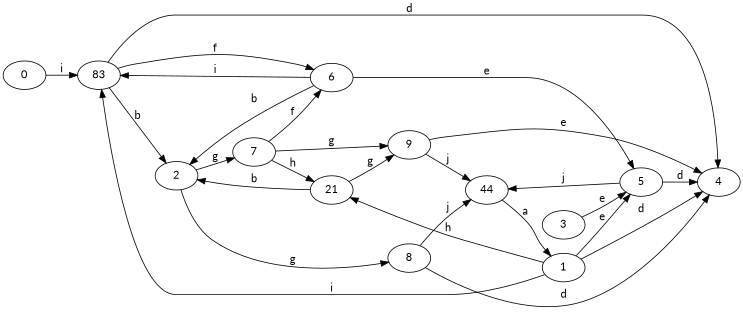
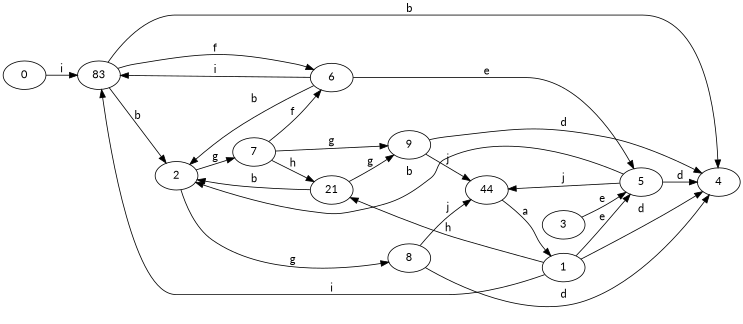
edge "83" -> "4": label "d" -> "b"
edge "9" -> "4": label "e" -> "d"
edge "5" -> "2": added, label "b"
